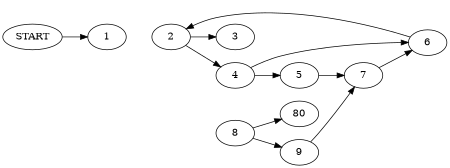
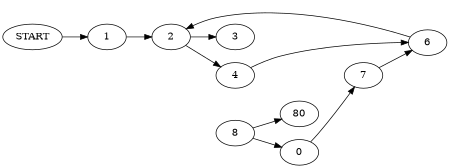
edge "1" -> "2": added
node "5": removed
node "9": label "9" -> "0"
